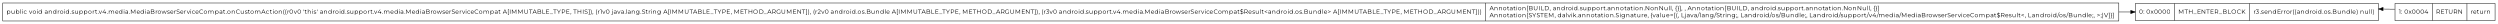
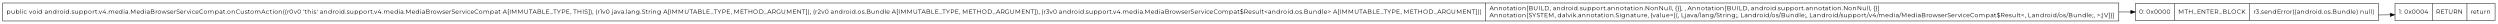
edge "1: 0x0004" -> "0: 0x0000": reversed
